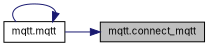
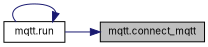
node "mqtt.mqtt": label "mqtt.mqtt" -> "mqtt.run"
